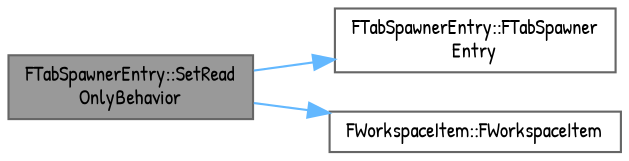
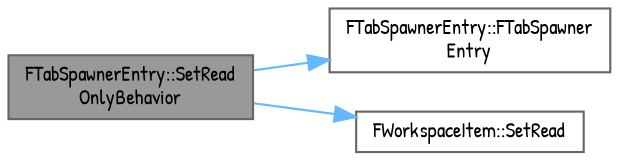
node "FWorkspaceItem::FWorkspaceItem": label "FWorkspaceItem::FWorkspaceItem" -> "FWorkspaceItem::SetRead"
